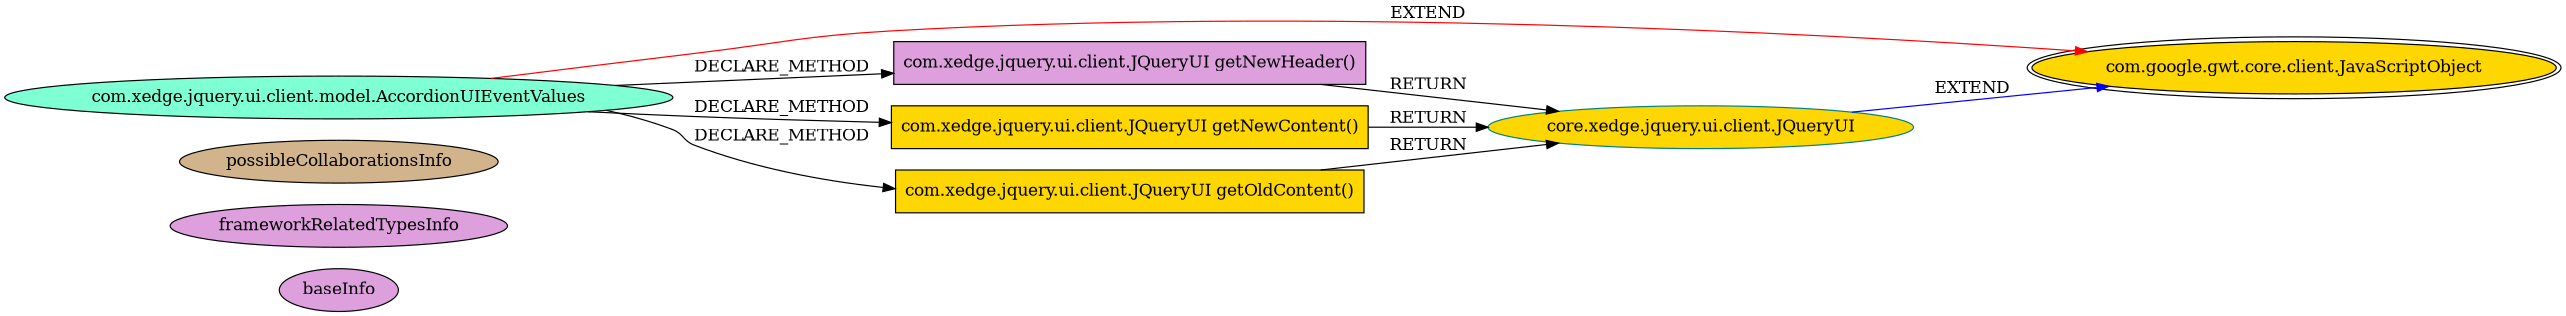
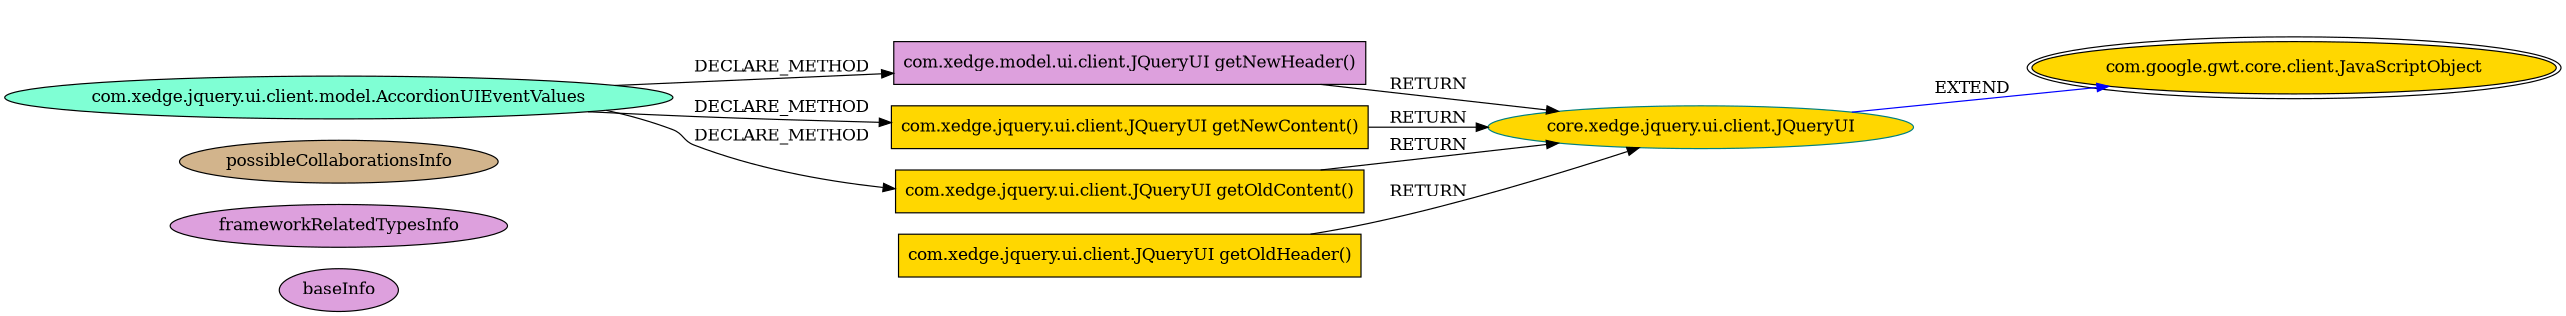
edge "com.xedge.jquery.ui.client.model.AccordionUIEventValues" -> "com.google.gwt.core.client.JavaScriptObject": removed, label "EXTEND"
node "com.xedge.jquery.ui.client.JQueryUI getNewHeader()": label "com.xedge.jquery.ui.client.JQueryUI getNewHeader()" -> "com.xedge.model.ui.client.JQueryUI getNewHeader()"
node "com.xedge.jquery.ui.client.JQueryUI getOldHeader()": added
